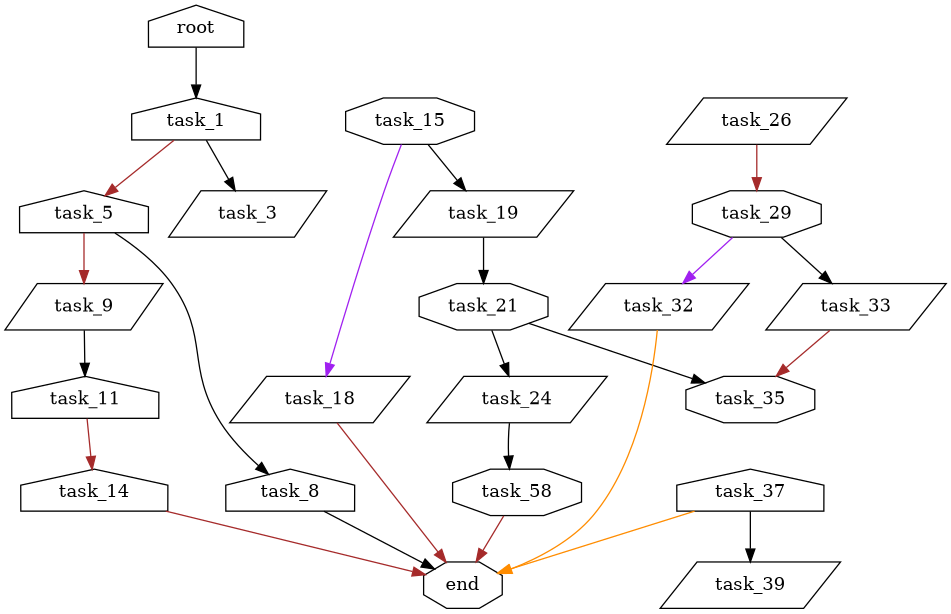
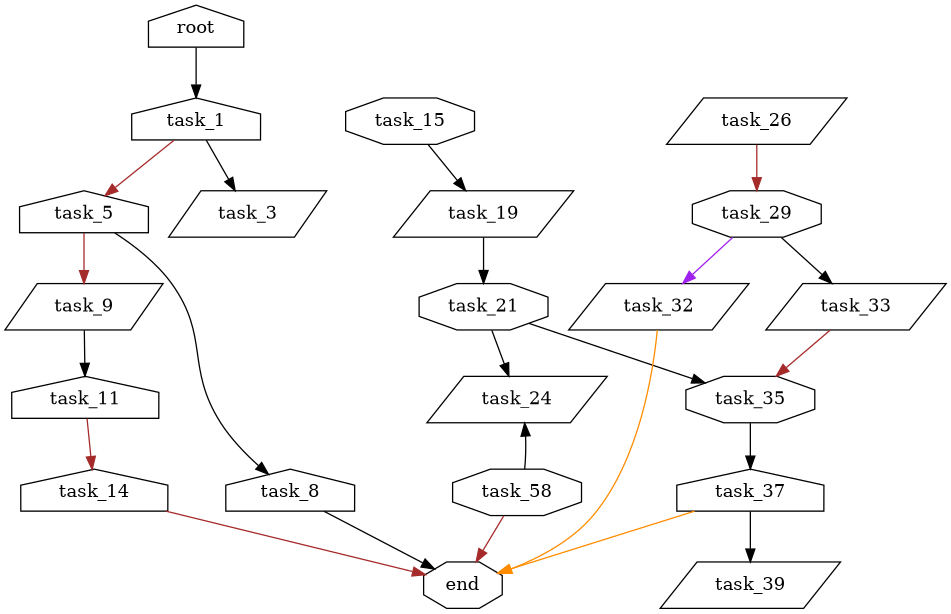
node "task_18": removed
edge "task_24" -> "task_58": reversed
edge "task_35" -> "task_37": added
